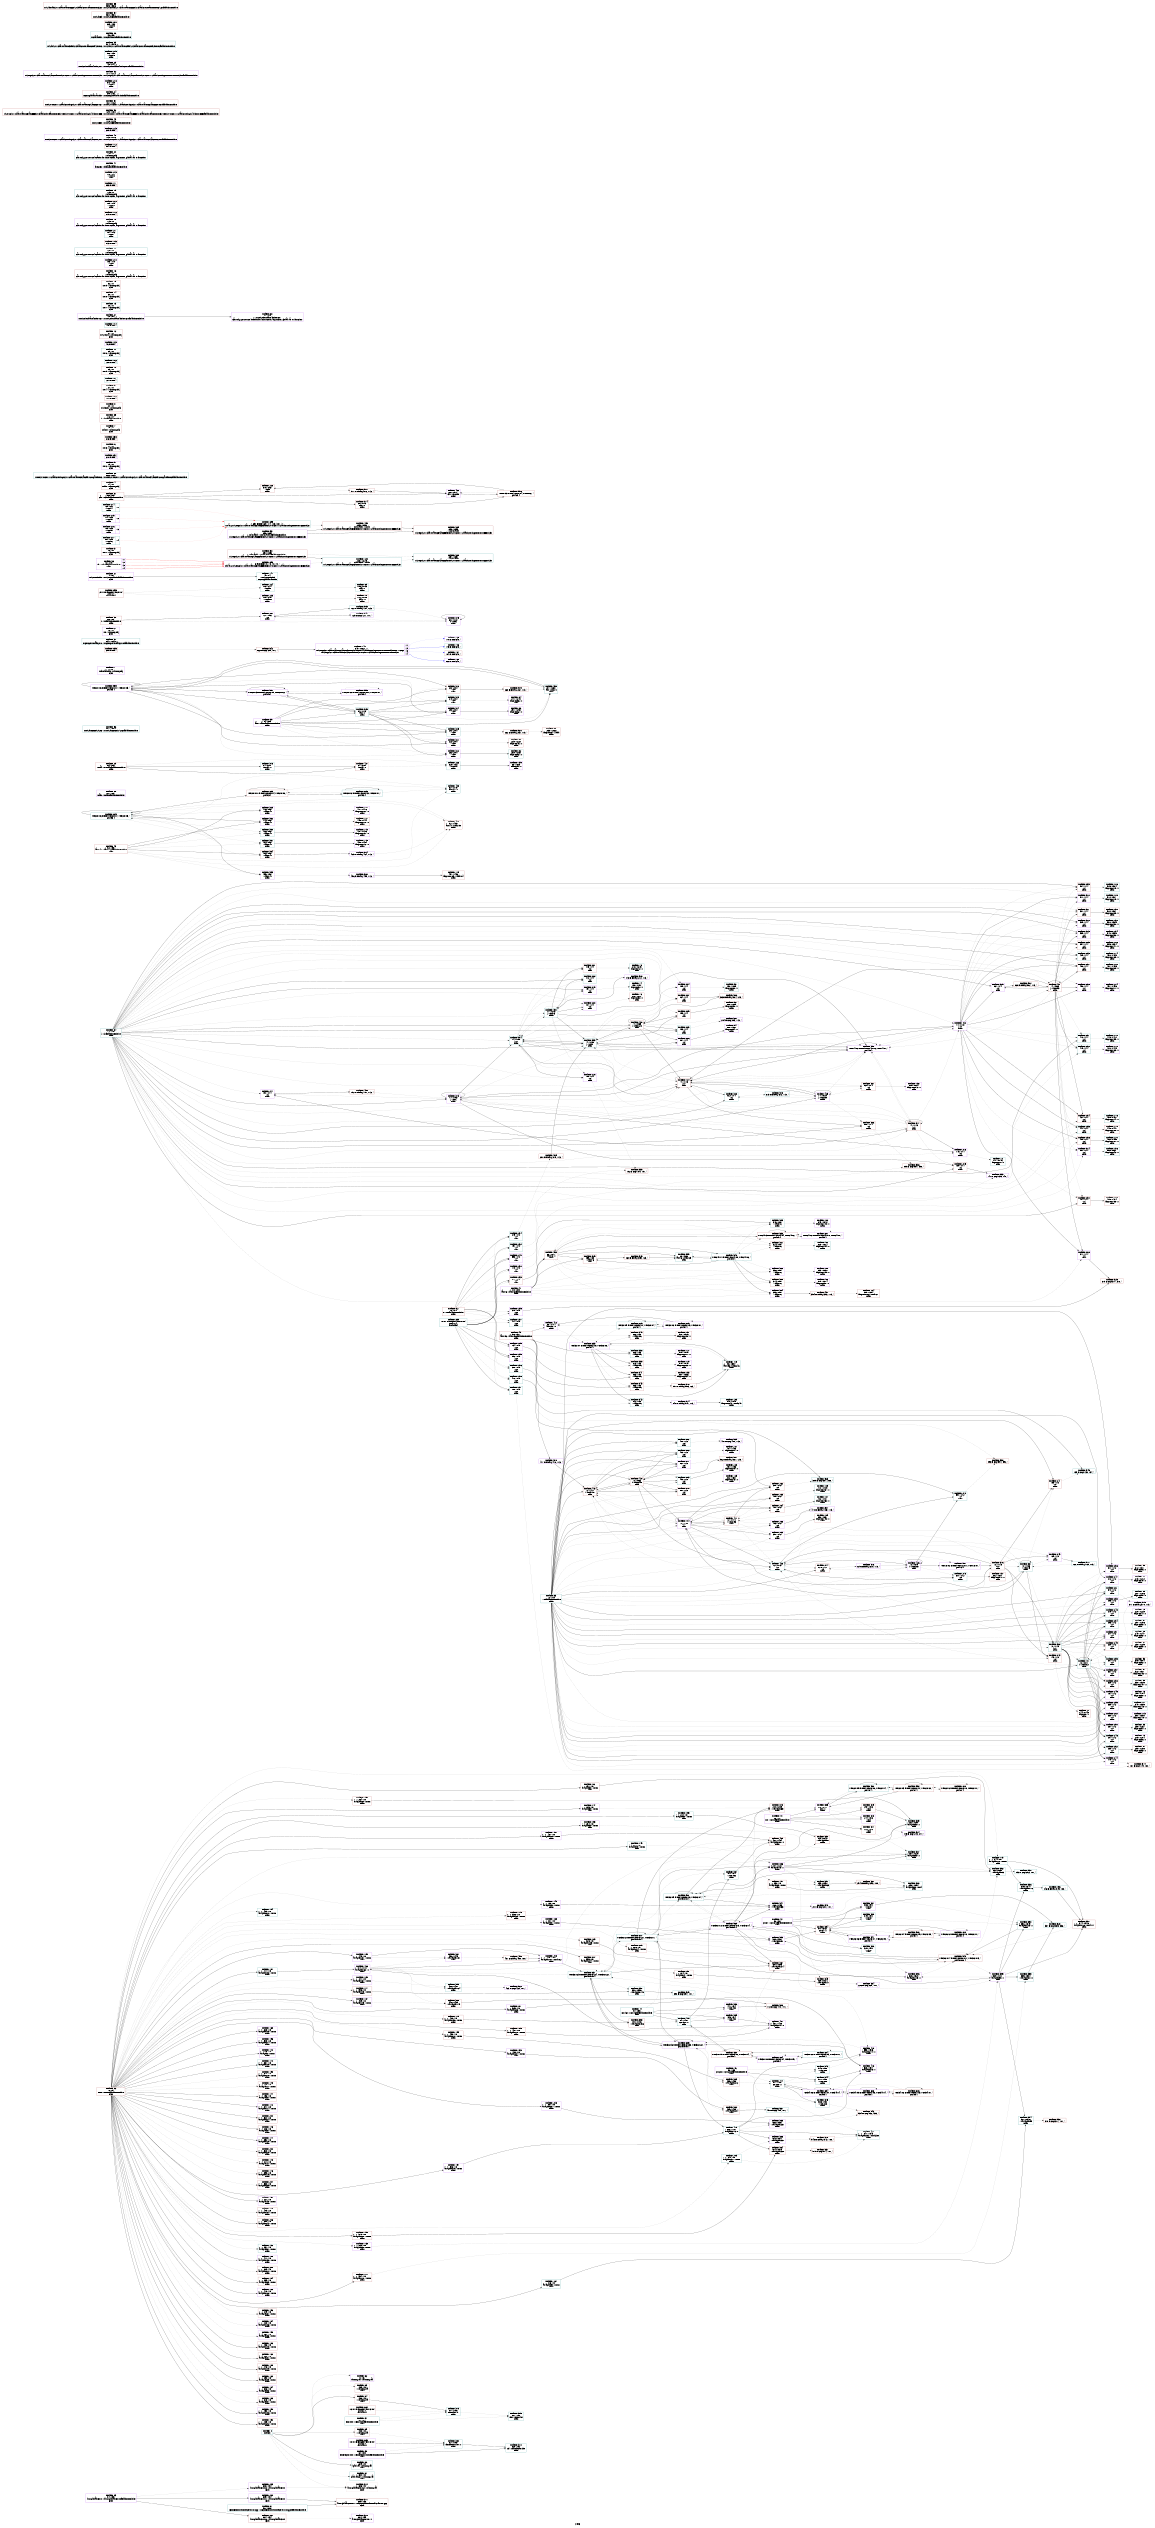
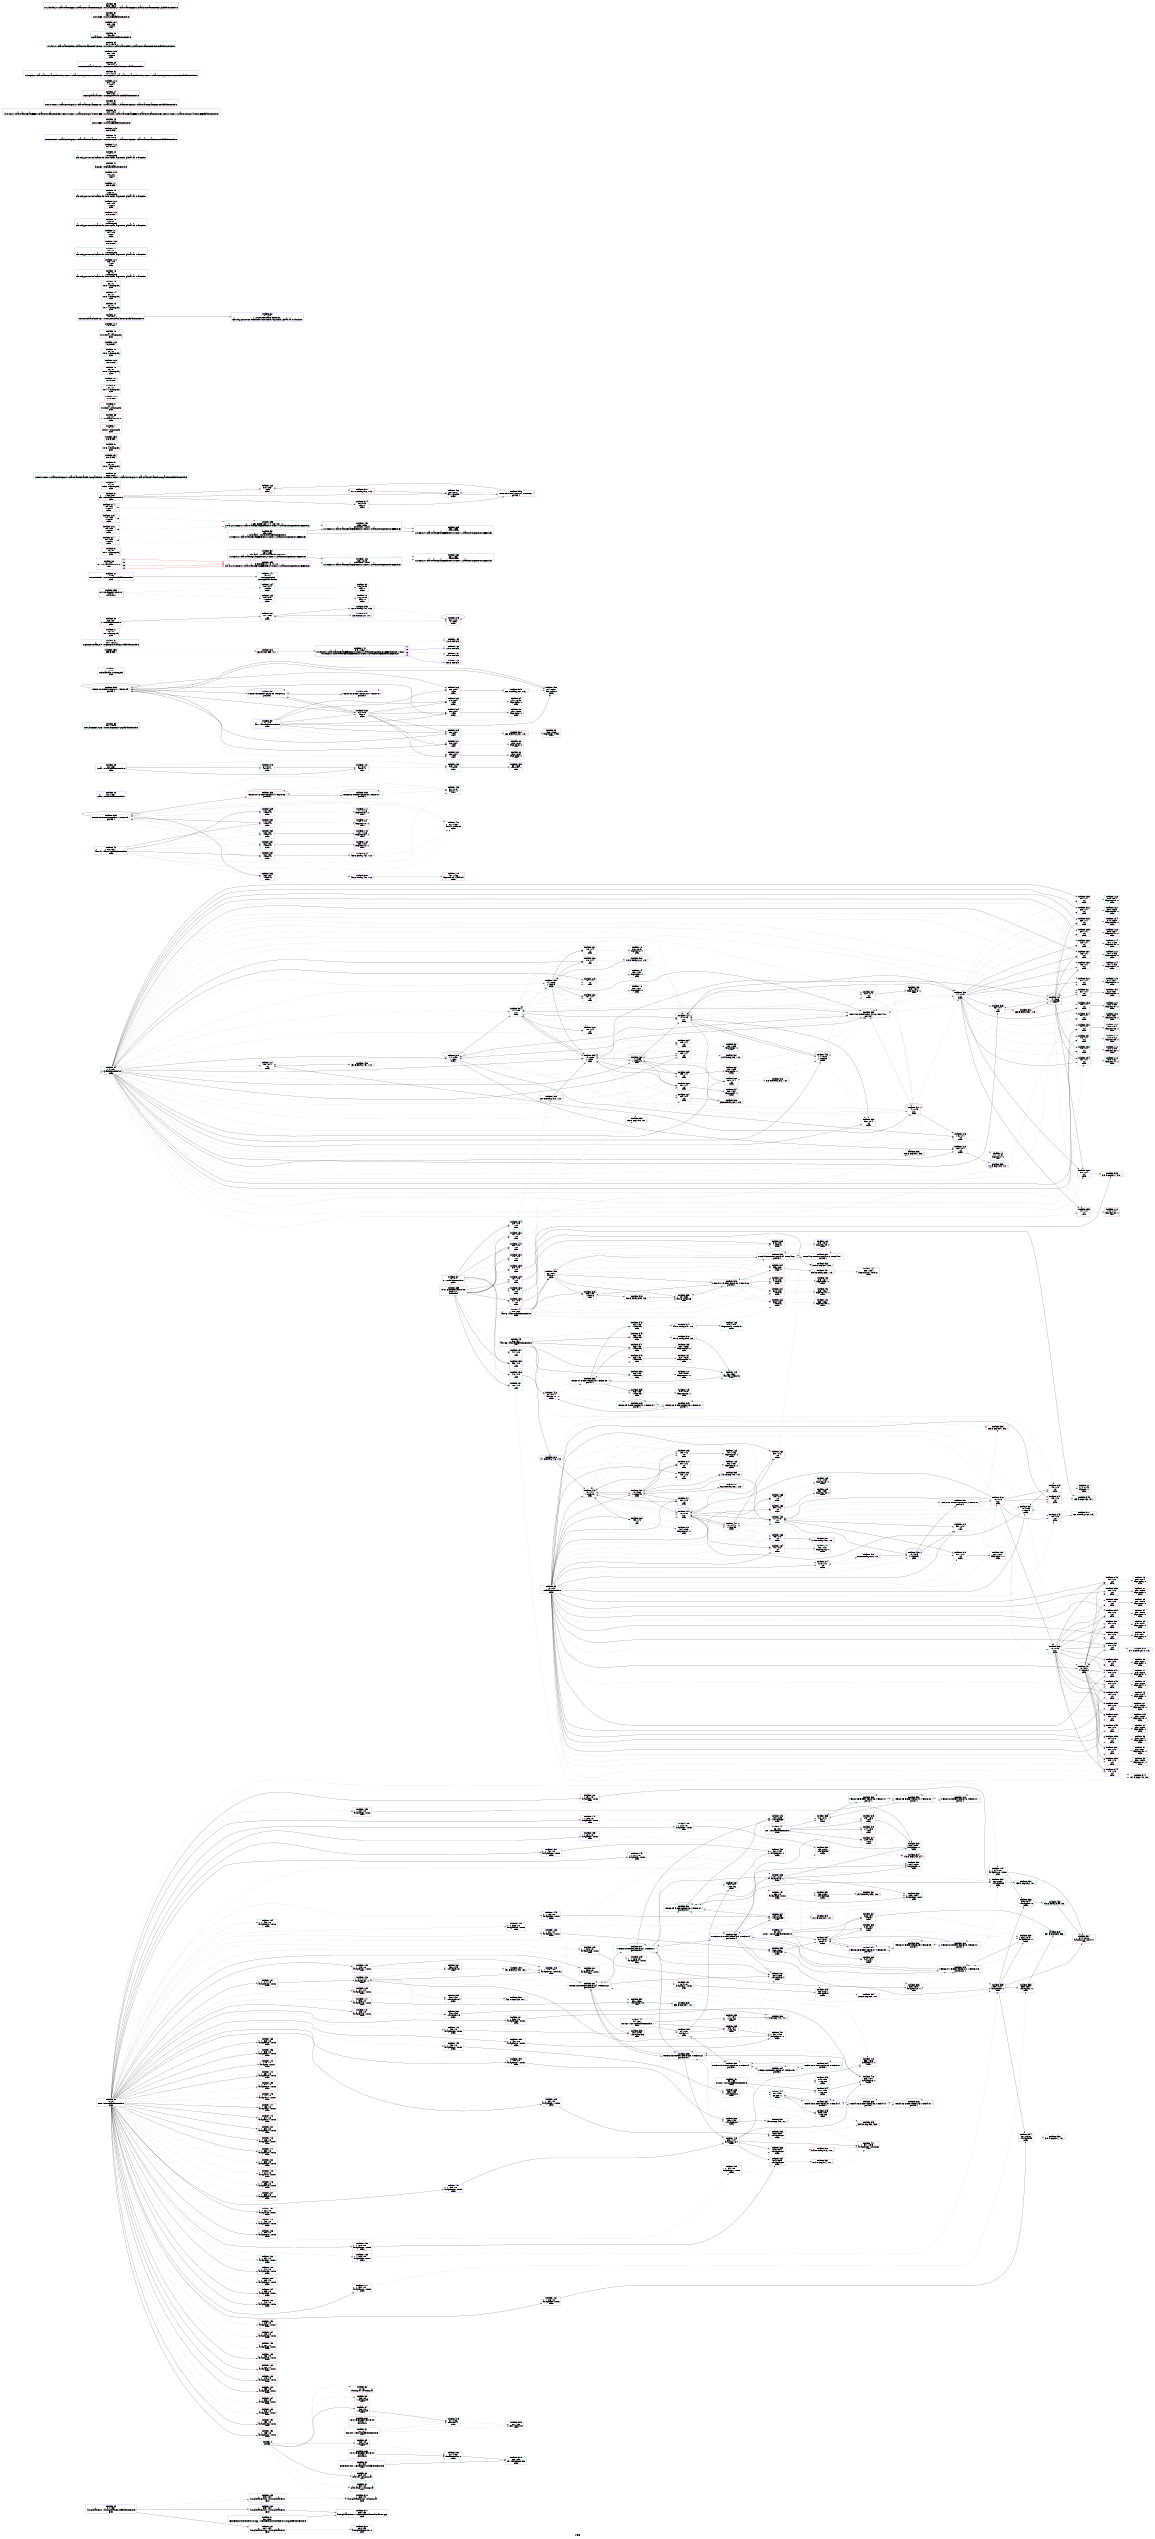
edge "NodeID: 420" -> "NodeID: 268": now "NodeID: 420" -> "NodeID: 535"
